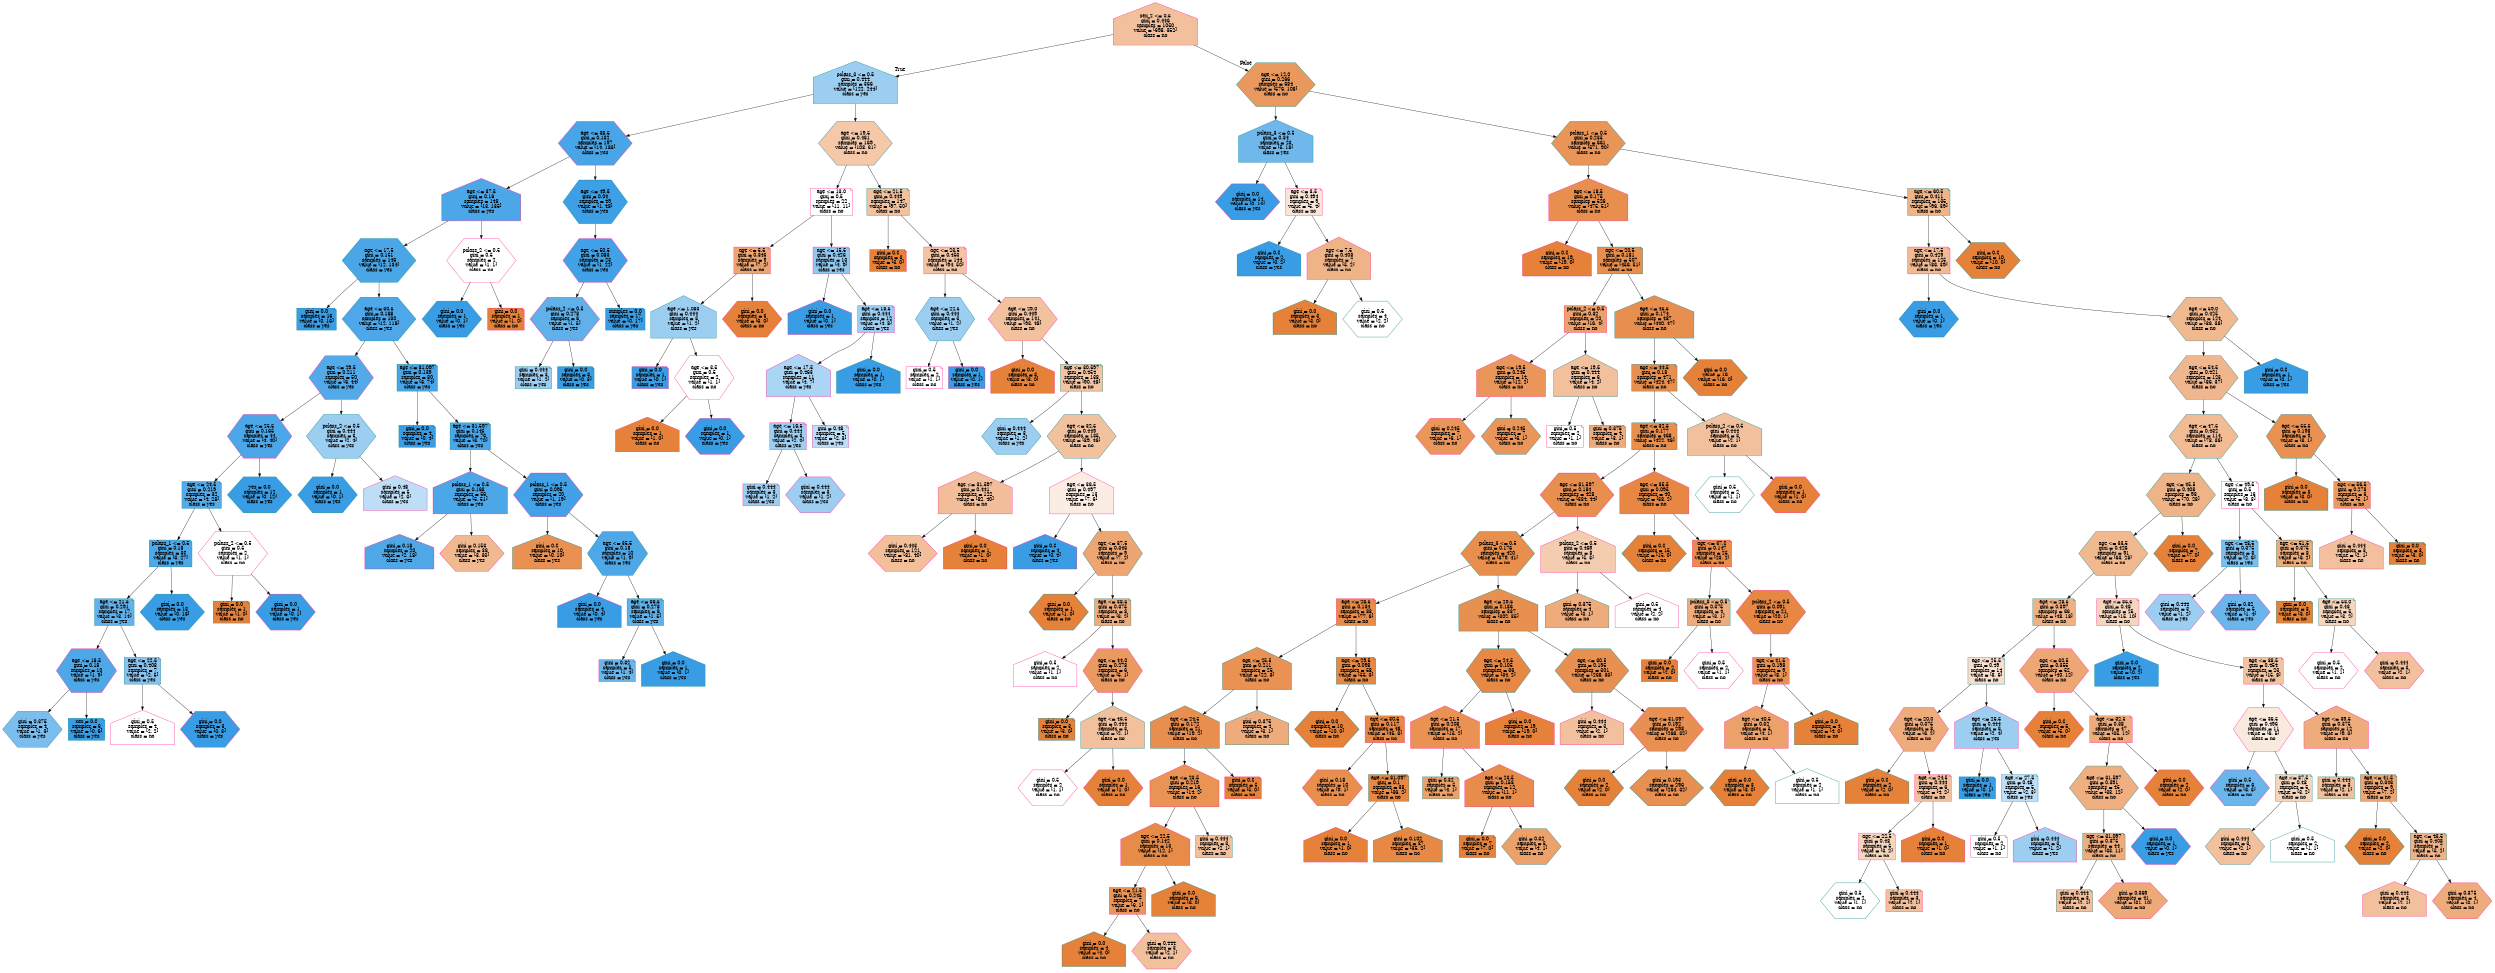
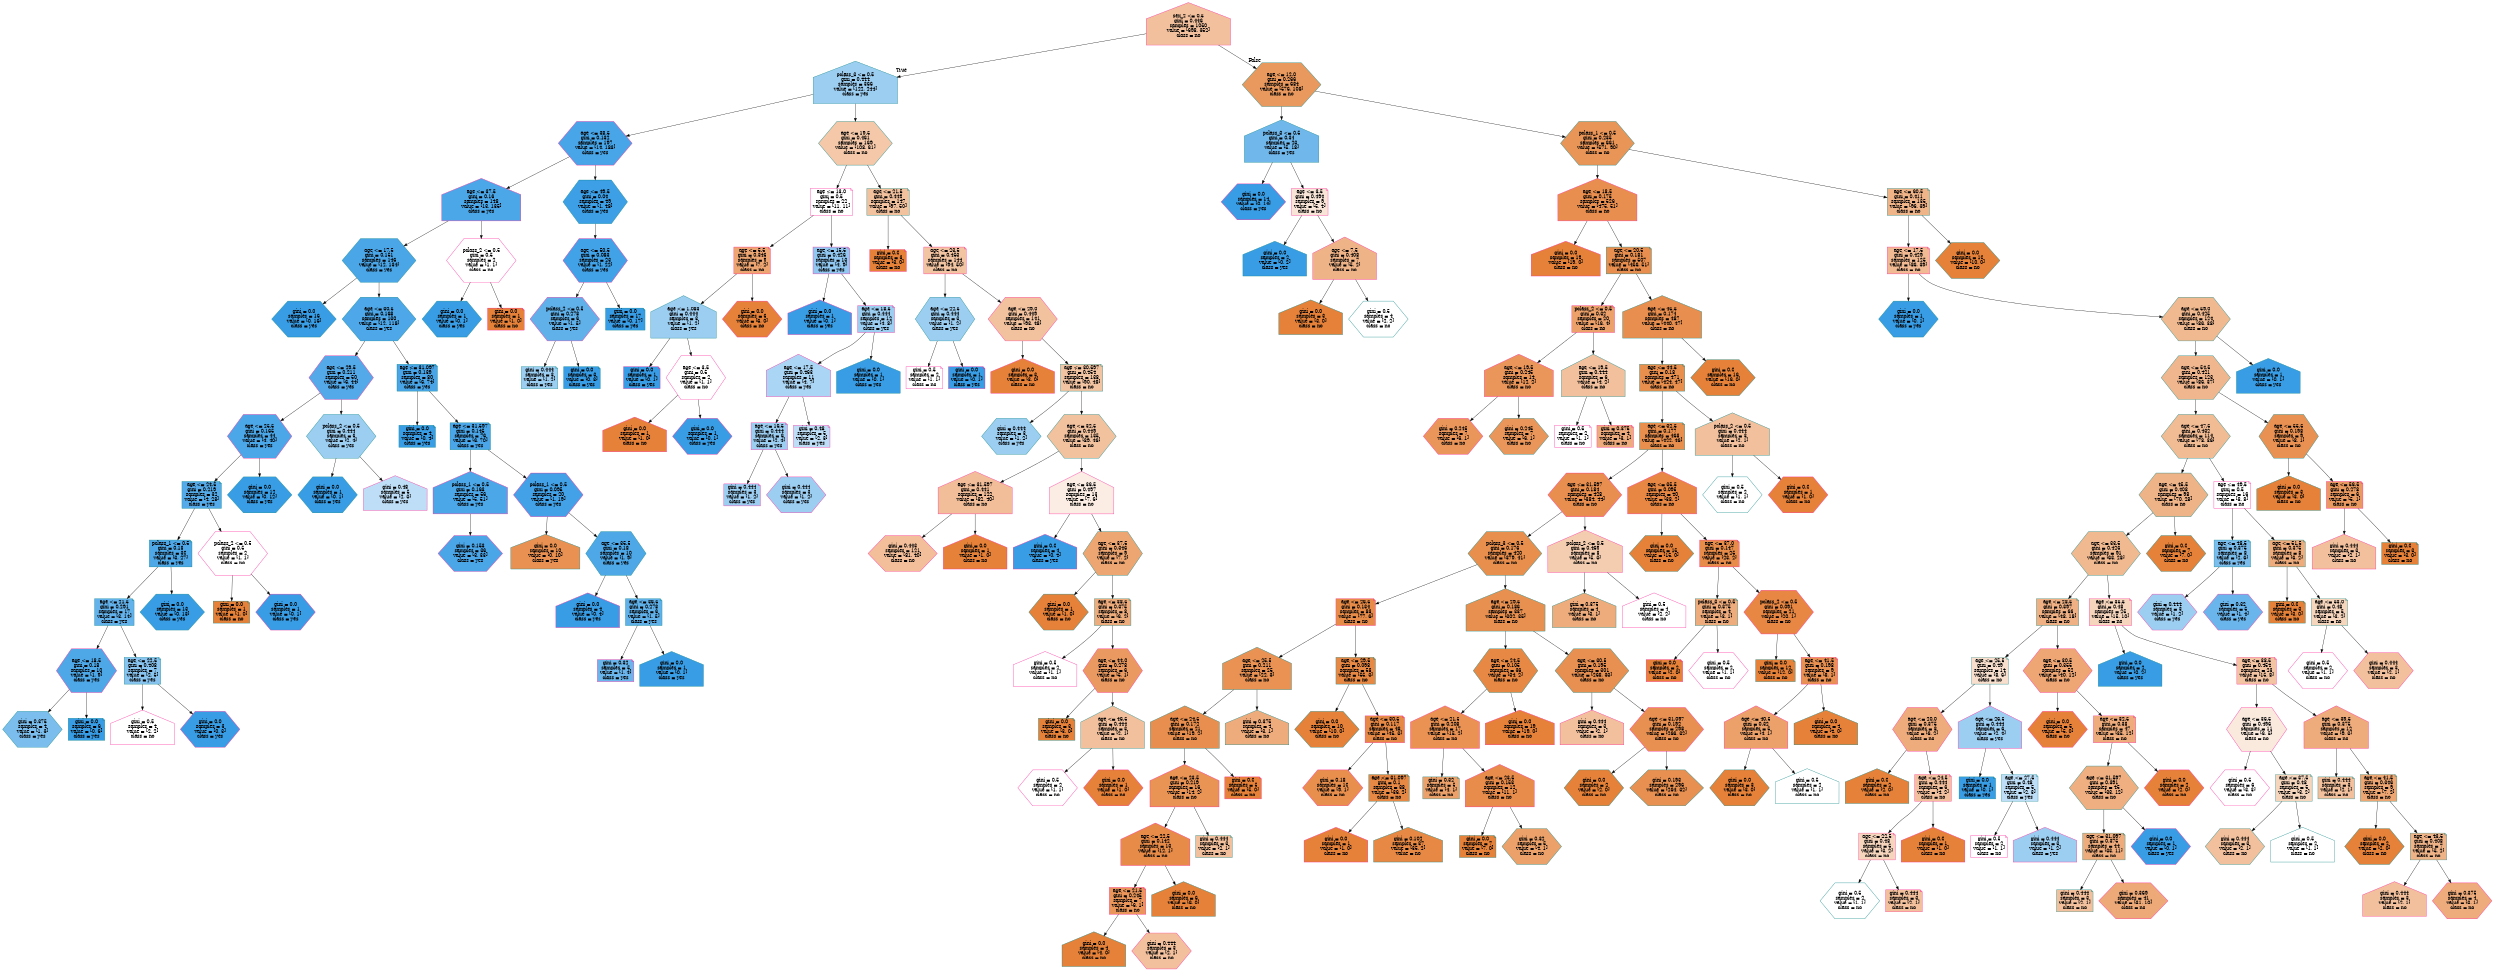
node "gini = 0.0 samples = 16 value = [0, 16] class = yes": shape note -> hexagon
node "samples = 0.0 samples = 17 value = [0, 17] class = yes": label "samples = 0.0 samples = 17 value = [0, 17] class = yes" -> "gini = 0.0 samples = 17 value = [0, 17] class = yes"
node "gini = 0.0 value = 16 value = [16, 0] class = no": label "gini = 0.0 value = 16 value = [16, 0] class = no" -> "gini = 0.0 samples = 16 value = [16, 0] class = no"
node "yes = 0.0 samples = 12 value = [0, 12] class = yes": label "yes = 0.0 samples = 12 value = [0, 12] class = yes" -> "gini = 0.0 samples = 12 value = [0, 12] class = yes"
node "gini = 0.18 samples = 20 value = [2, 18] class = yes": removed
node "gini = 0.153 samples = 36 value = [3, 33] class = yes": fillcolor #e581398e -> #399de5e8
node "gini = 0.0 samples = 12 value = [12, 0] class = no": added
node "sex = 0.0 samples = 6 value = [0, 6] class = yes": label "sex = 0.0 samples = 6 value = [0, 6] class = yes" -> "gini = 0.0 samples = 6 value = [0, 6] class = yes"
node "gini = 0.5 samples = 6 value = [3, 3] class = no": fillcolor #399de5bf -> #e5813900
node "gini = 0.102 samples = 37 value = [35, 2] class = no": label "gini = 0.102 samples = 37 value = [35, 2] class = no" -> "gini = 0.102 samples = 37 value = [35, 2] value = no"
